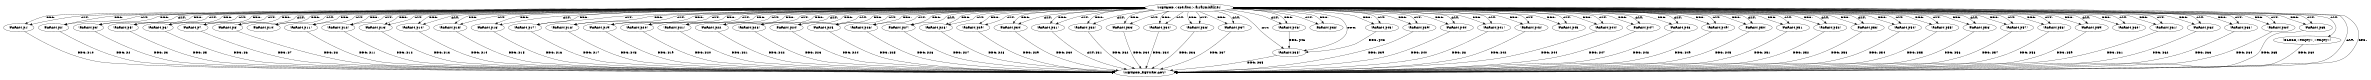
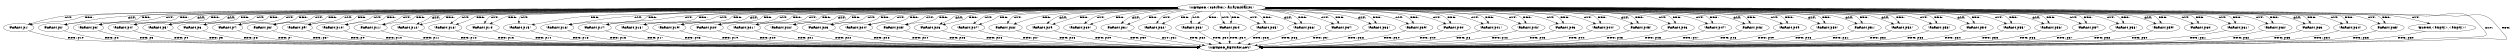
node "(PARAM,p4)": added
node "(PARAM,p9)": added
edge "(PARAM,p46)" -> "(PARAM,p35)": now "(PARAM,p46)" -> "(METHOD_RETURN,ANY)"
edge "(PARAM,p38)" -> "(METHOD_RETURN,ANY)": added, label "DDG: p38"
edge "(PARAM,p10)" -> "(METHOD_RETURN,ANY)": added, label "DDG: p10"
edge "(PARAM,p45)" -> "(METHOD_RETURN,ANY)": added, label "DDG: p45"
edge "(PARAM,p43)" -> "(PARAM,p35)": now "(PARAM,p43)" -> "(METHOD_RETURN,ANY)"
edge "(PARAM,p8)" -> "(METHOD_RETURN,ANY)": label "DDG: p8" -> "DDG: p57"
